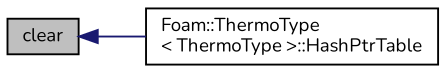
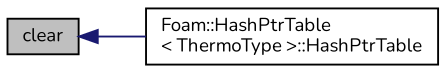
node "Foam::ThermoType < ThermoType >::HashPtrTable": label "Foam::ThermoType < ThermoType >::HashPtrTable" -> "Foam::HashPtrTable < ThermoType >::HashPtrTable"
